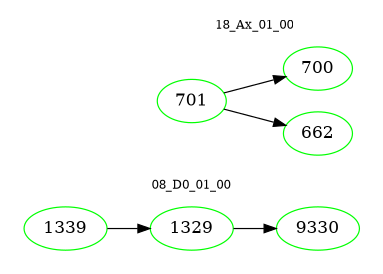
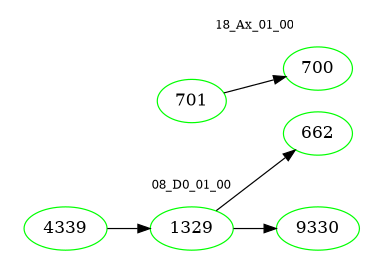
edge "701" -> "662": now "1329" -> "662"
node "1339": label "1339" -> "4339"
